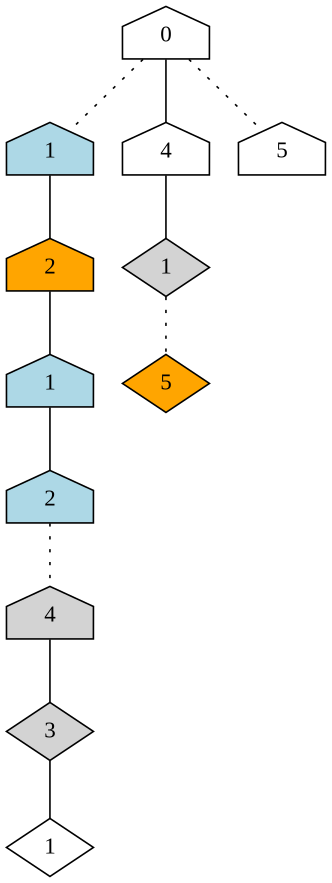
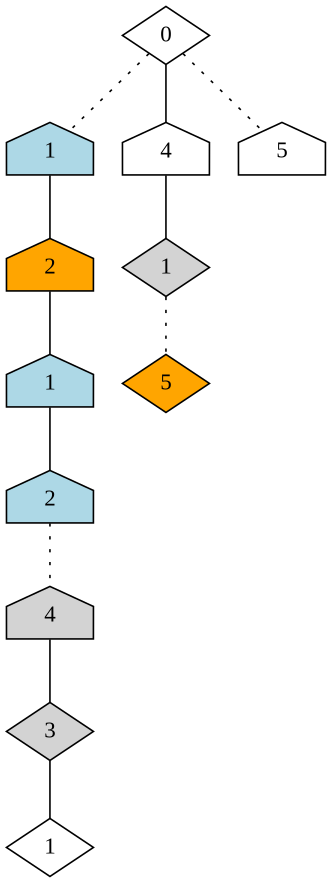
node "0": shape house -> diamond
